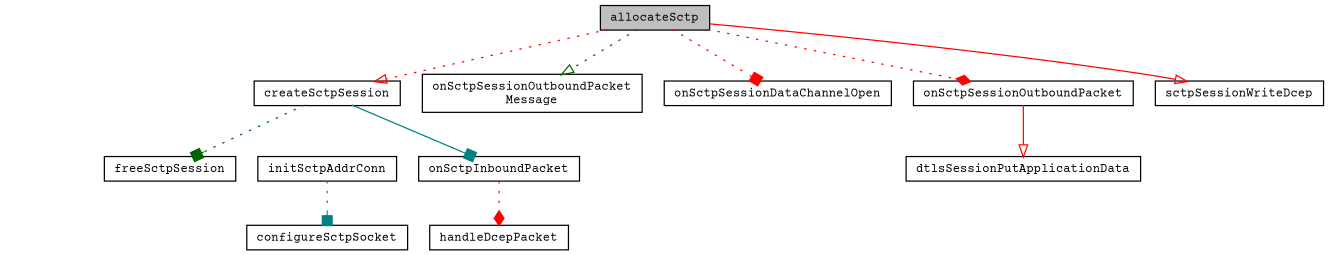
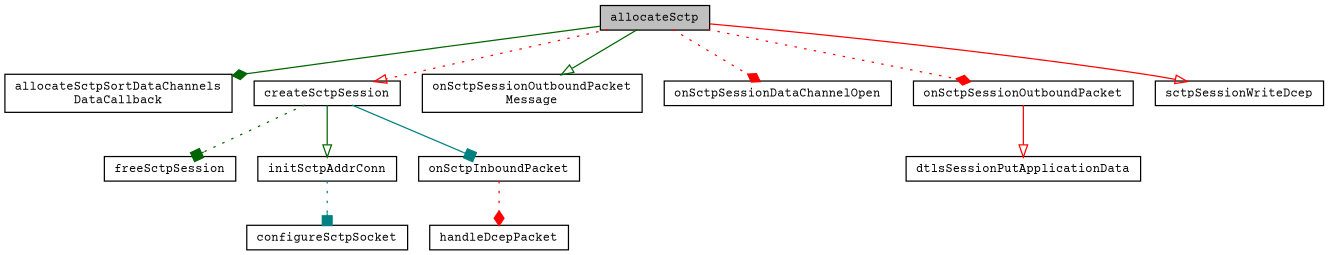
edge "allocateSctp" -> "onSctpSessionOutboundPacket Message": style dotted -> solid
edge "allocateSctp" -> "onSctpSessionDataChannelOpen": arrowhead box -> diamond
node "allocateSctpSortDataChannels DataCallback": added
edge "createSctpSession" -> "initSctpAddrConn": added
